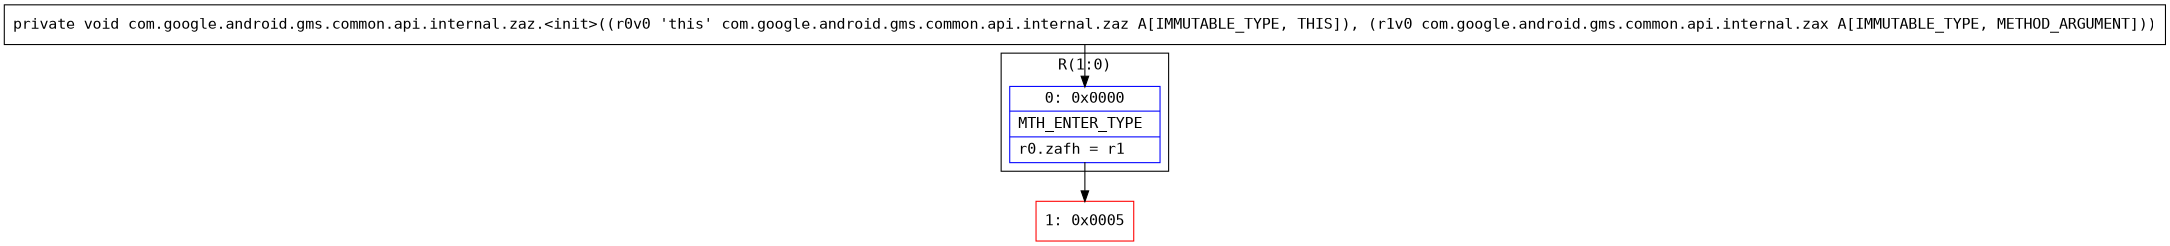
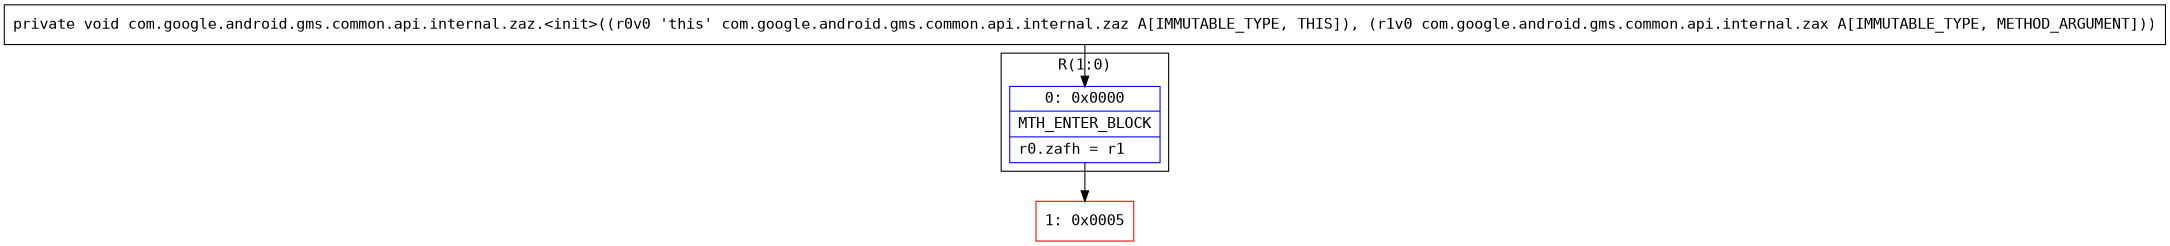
node "0: 0x0000": text "MTH_ENTER_TYPE" -> "MTH_ENTER_BLOCK"
